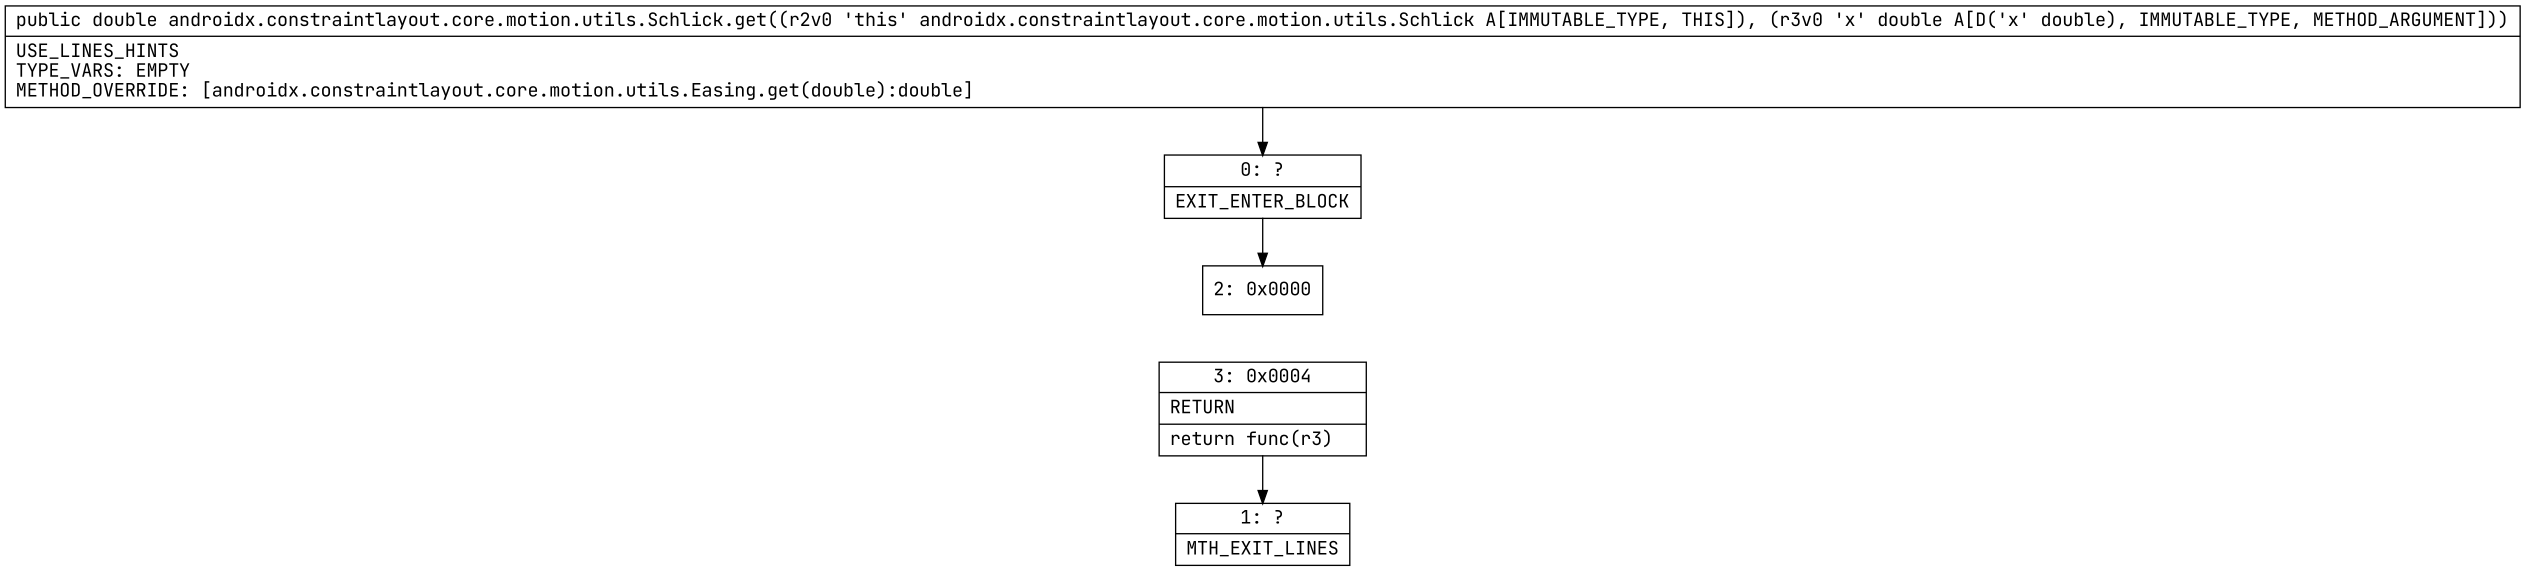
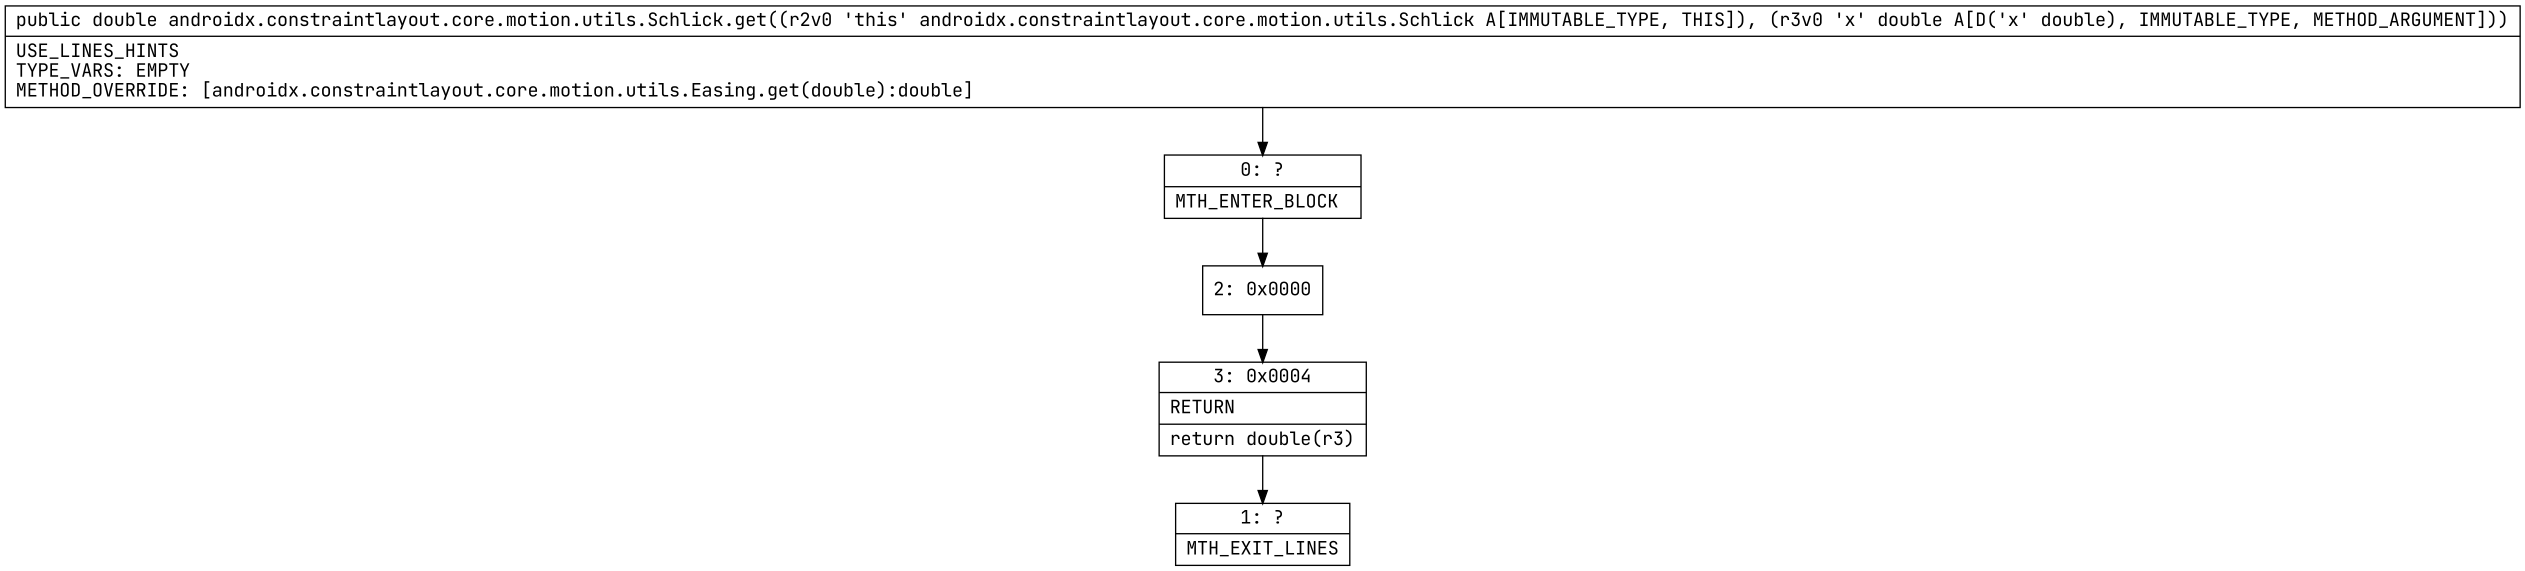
node "0: ?": text "EXIT_ENTER_BLOCK" -> "MTH_ENTER_BLOCK"
edge "2: 0x0000" -> "3: 0x0004": added
node "3: 0x0004": text "return func(r3)" -> "return double(r3)"
